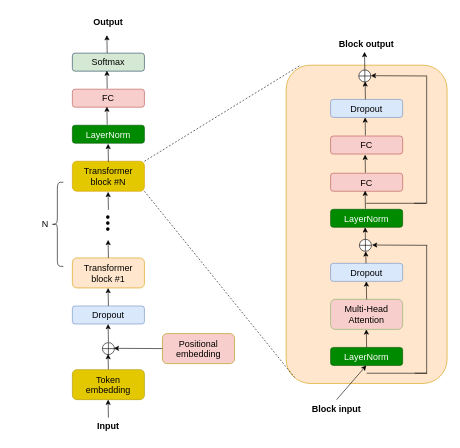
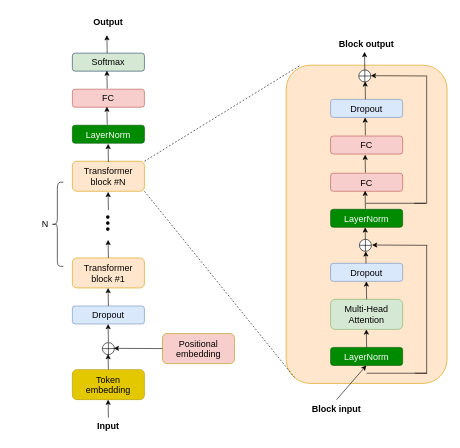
node "Transformer block #N": fillcolor #e3c800 -> #ffe6cc
node "Multi-Head Attention": fillcolor #f8cecc -> #d5e8d4
